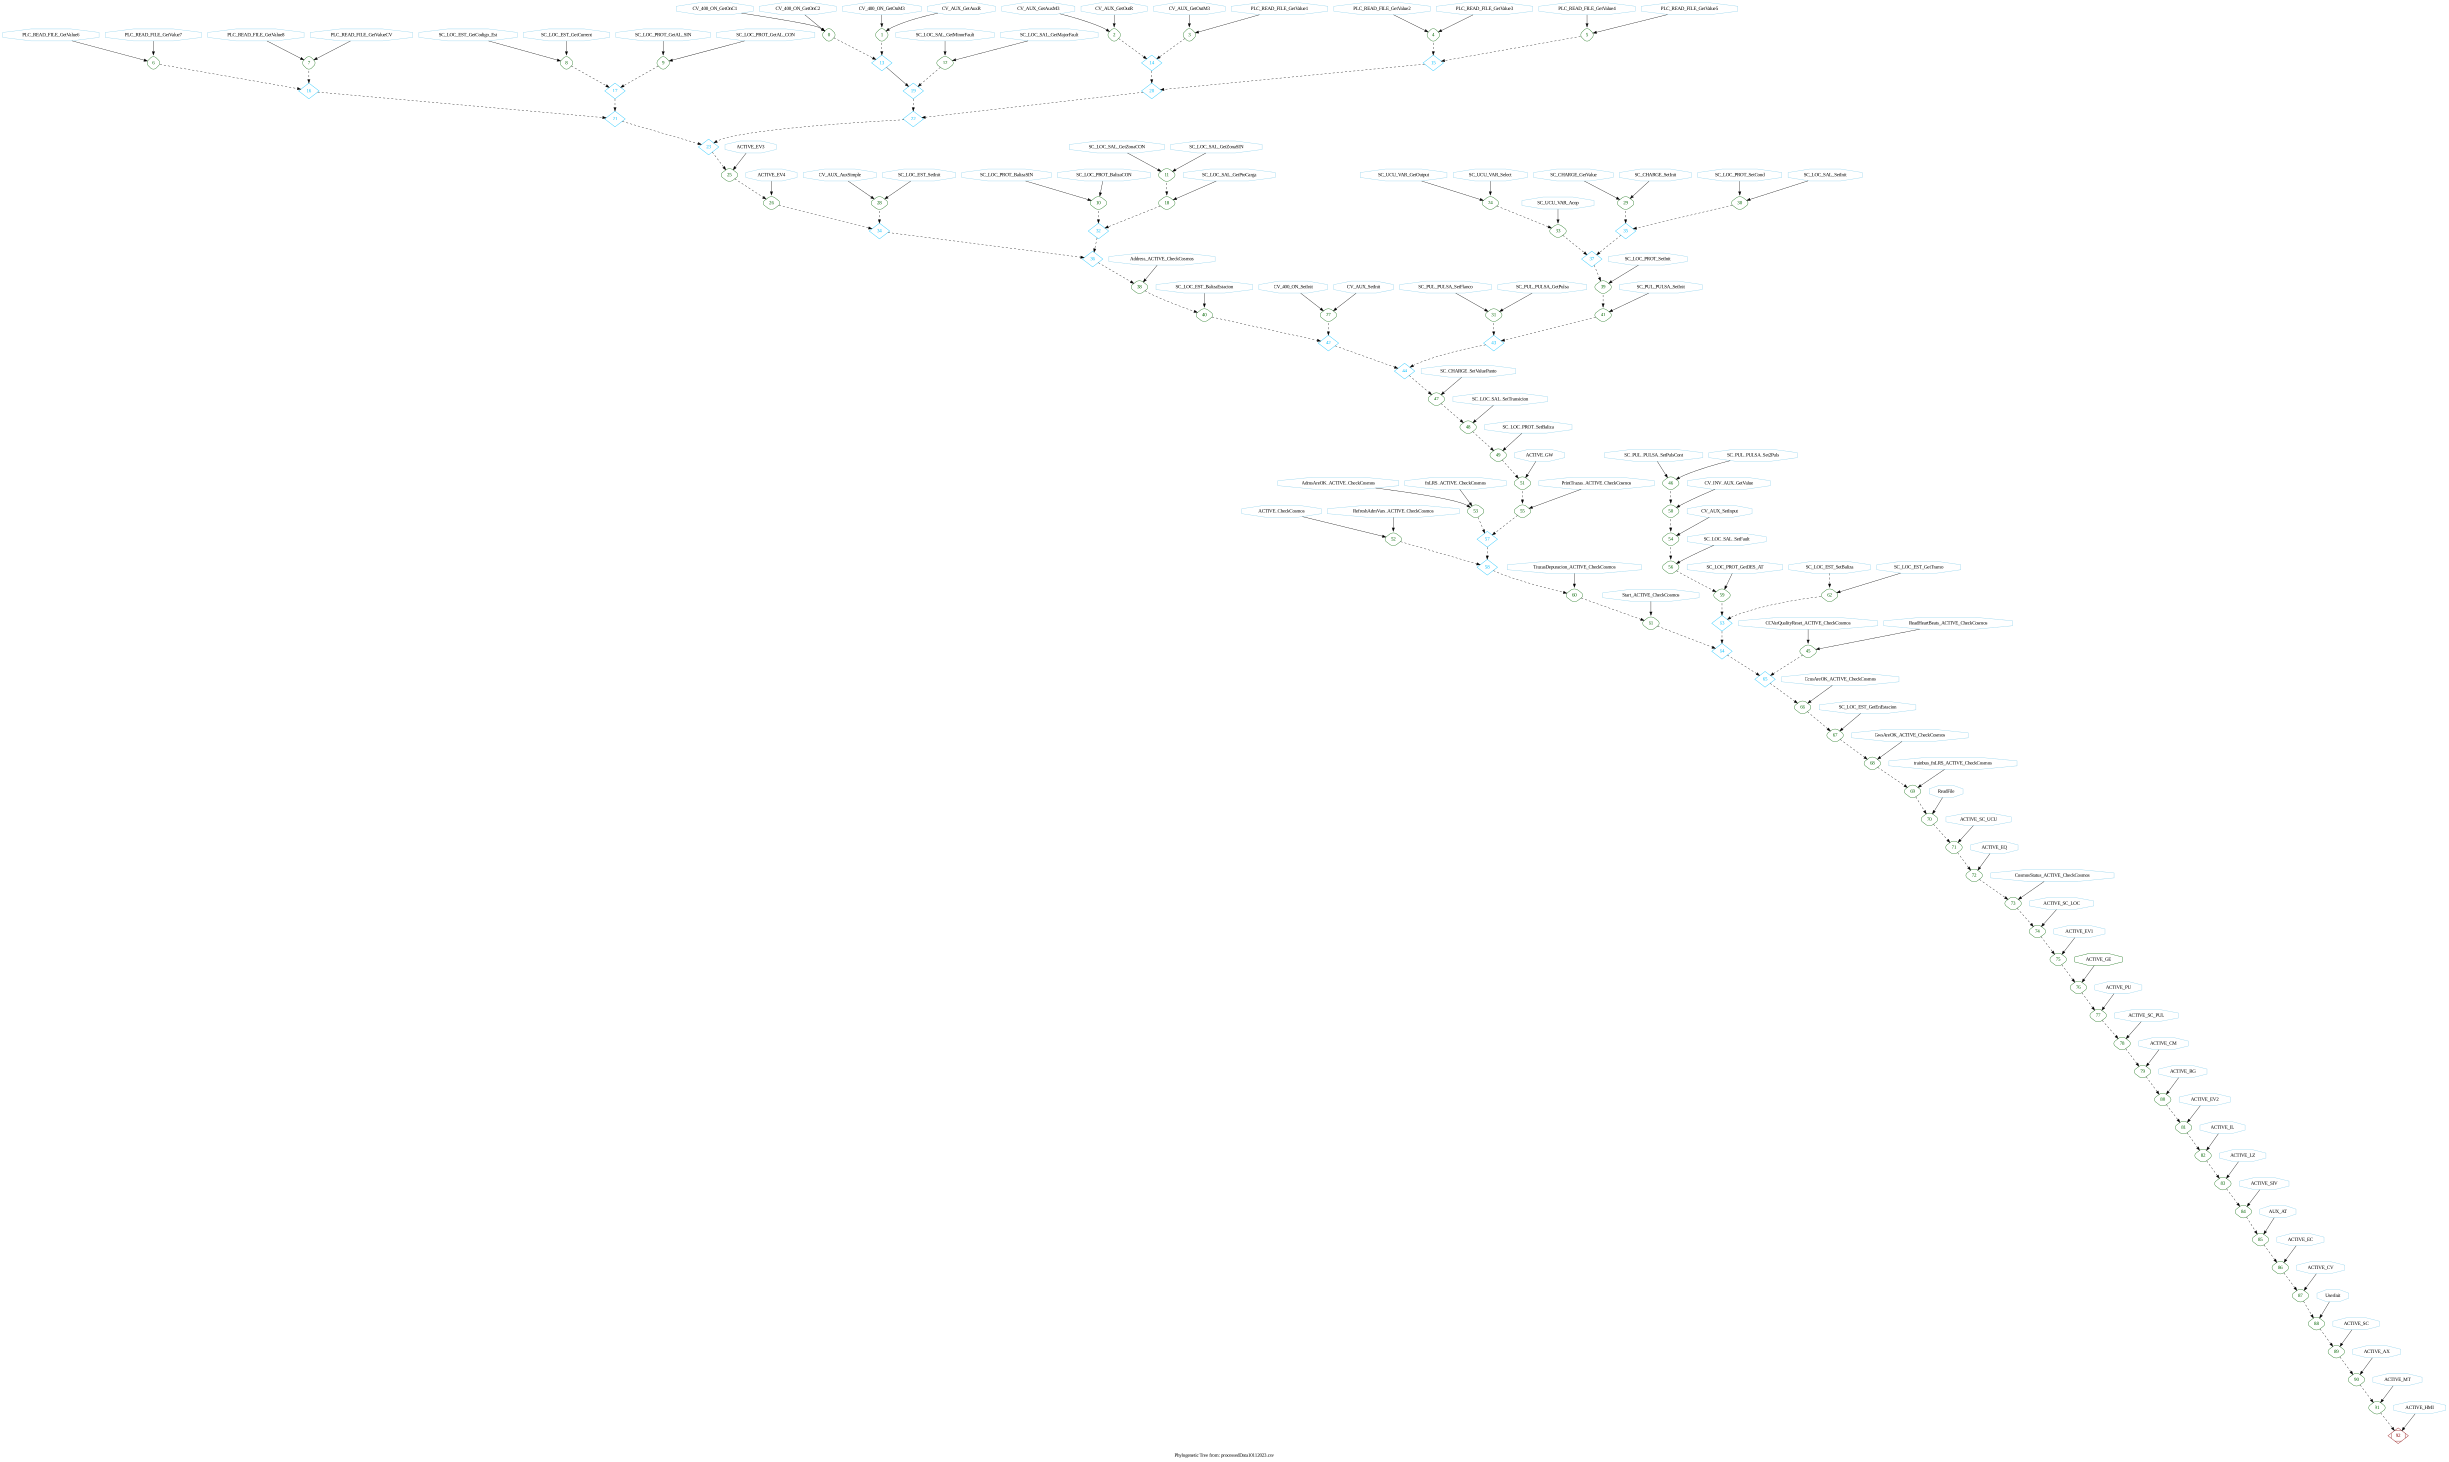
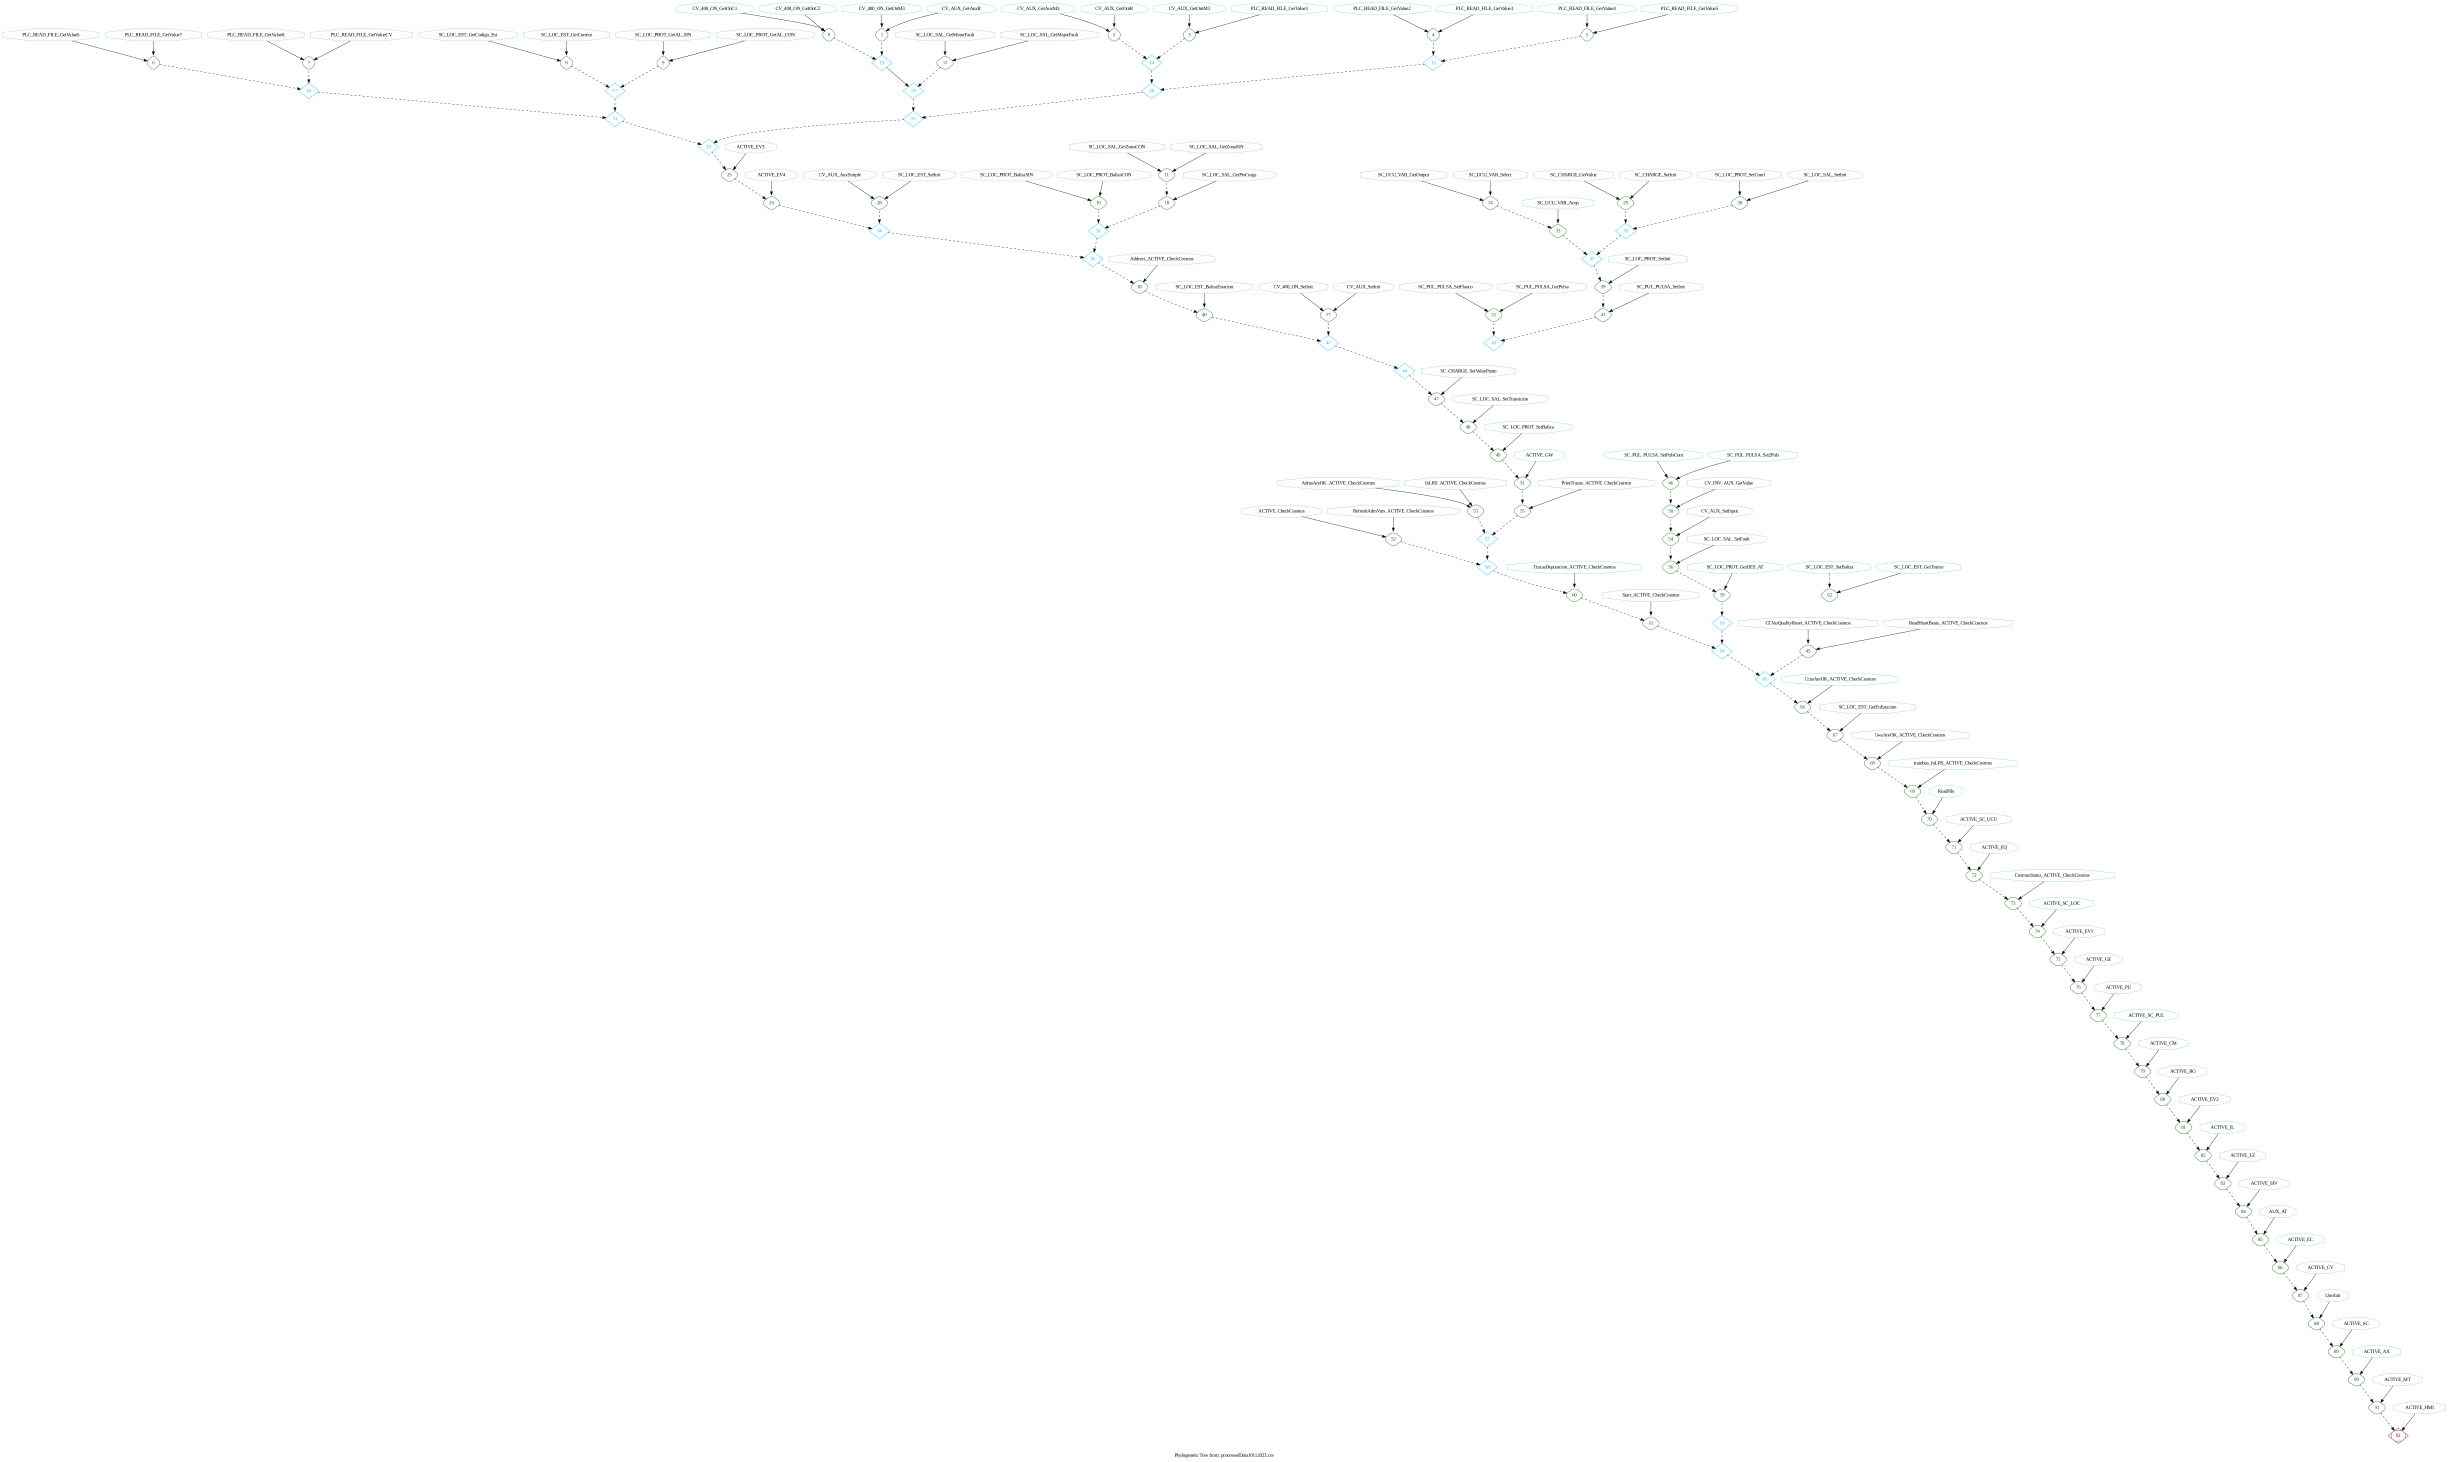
edge "43" -- "44": removed
edge "62" -- "63": removed
node "ACTIVE_GE": color #006400 -> skyblue
